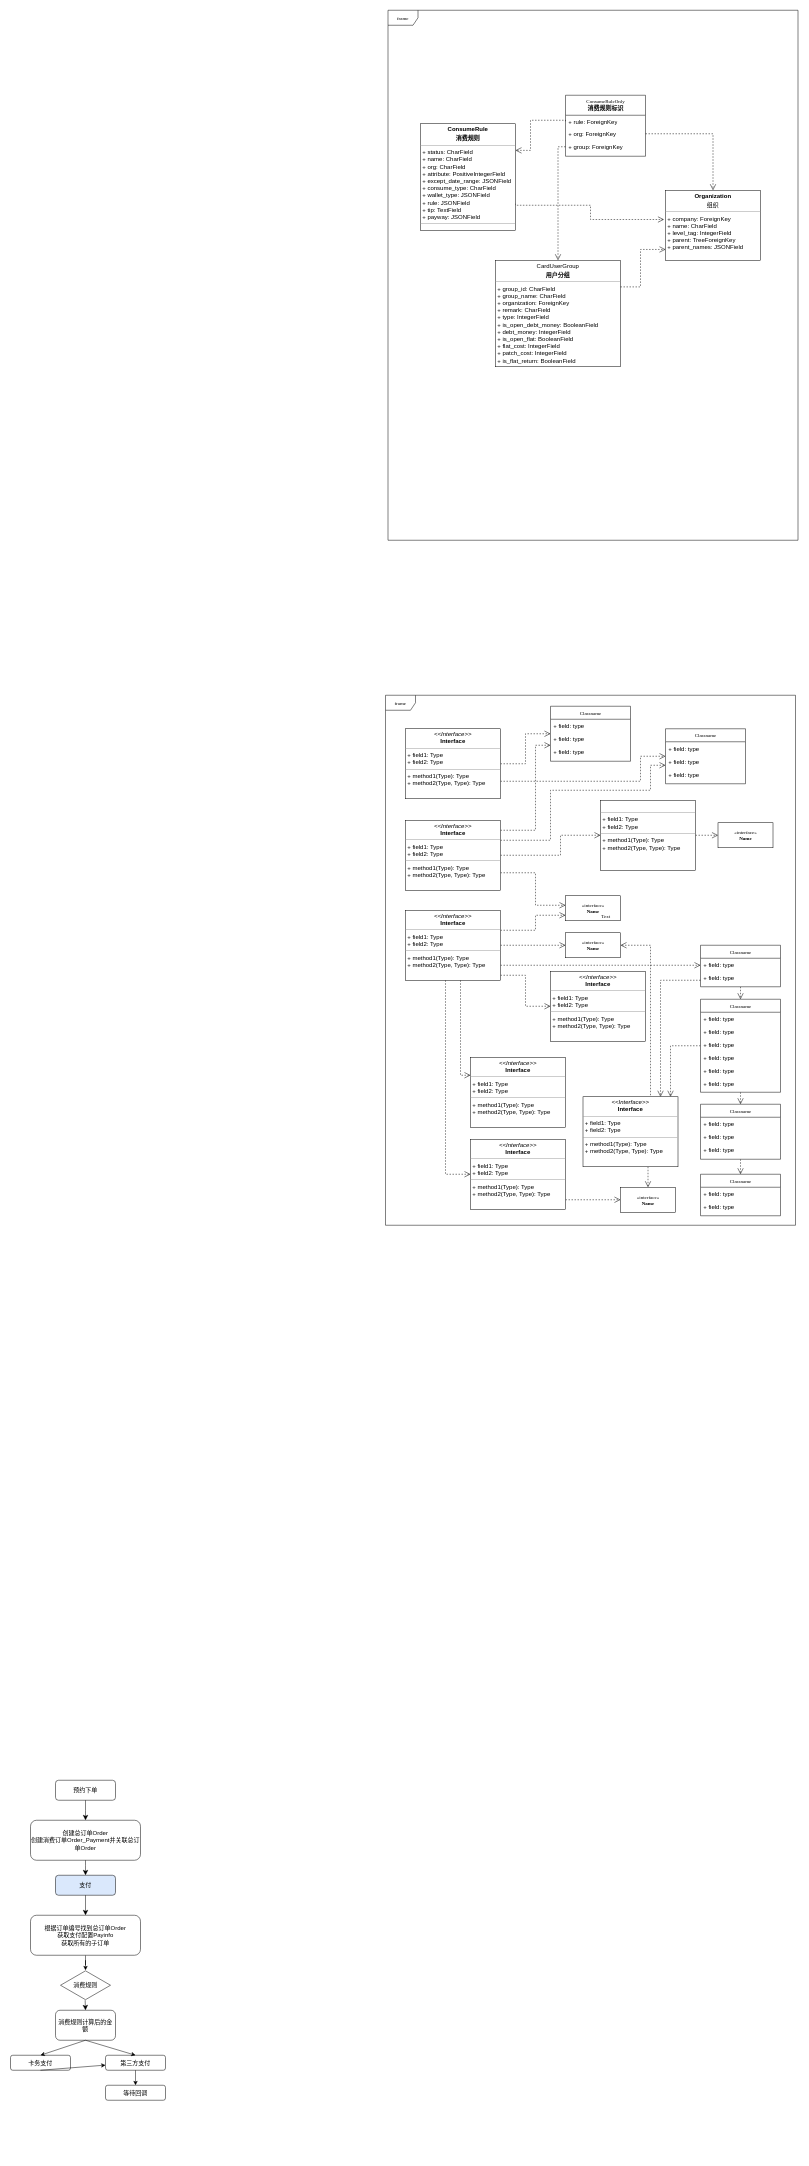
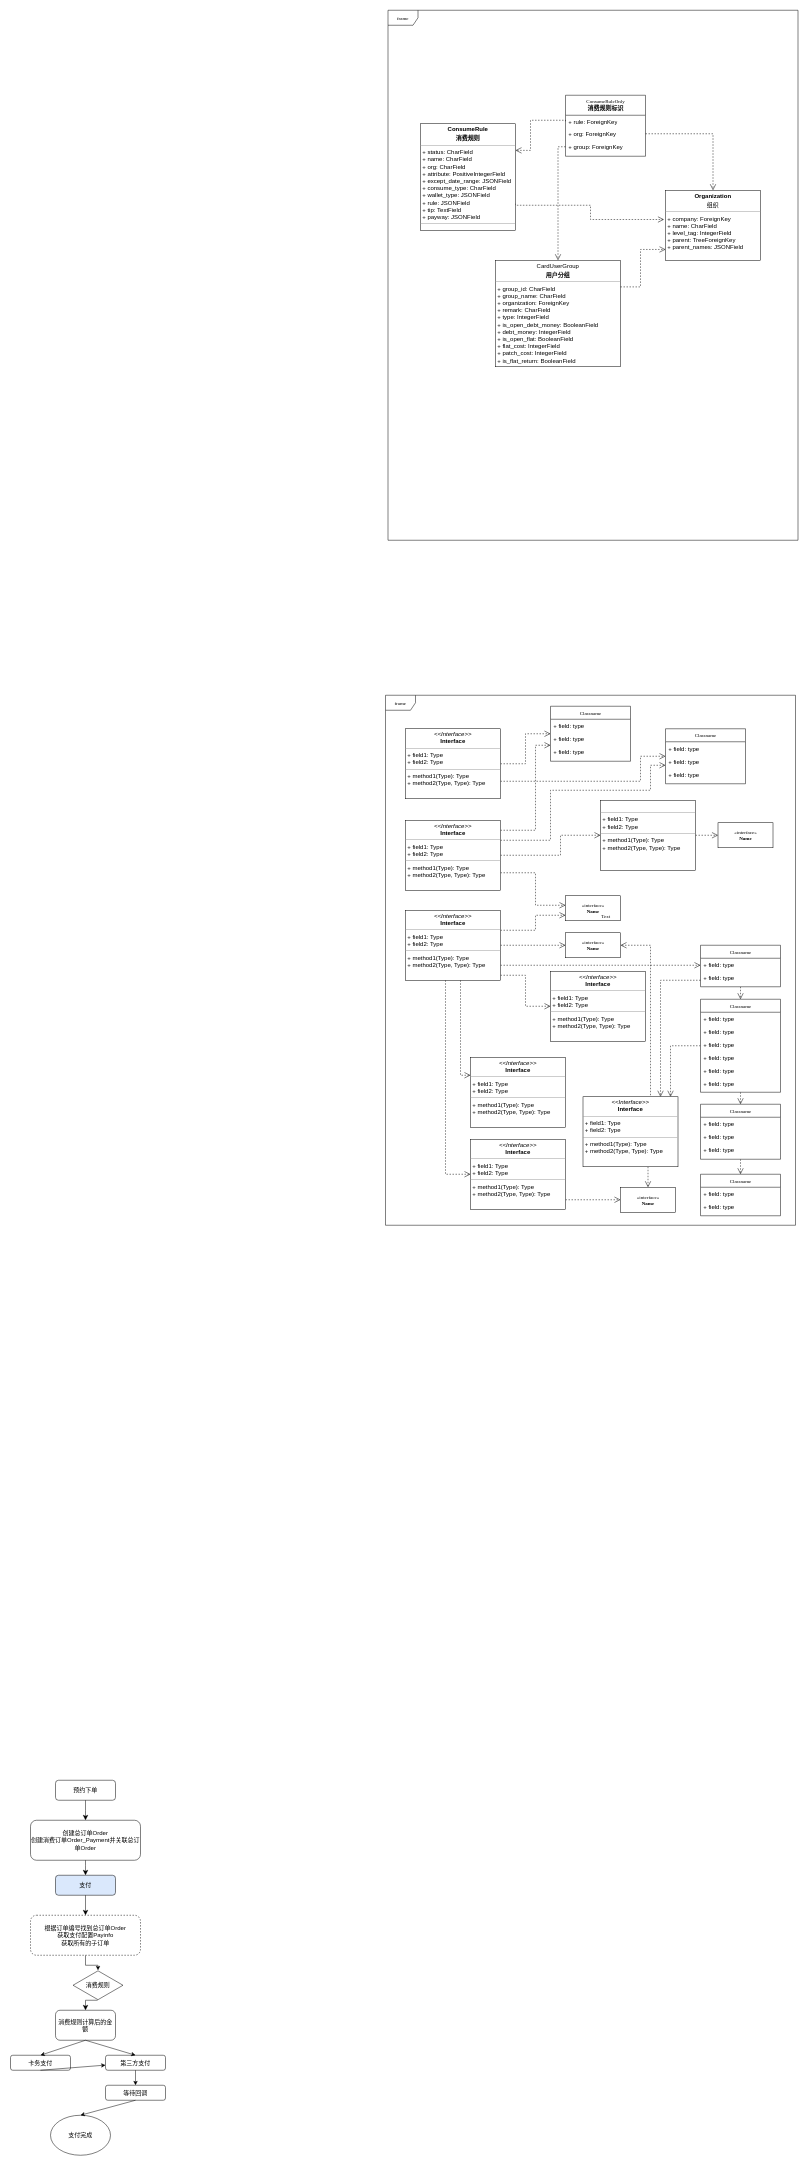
node "根据订单编号找到总订单Order 获取支付配置Payinfo 获取所有的子订单": style solid -> dashed
node "消费规则": moved (85, 1985) -> (98, 1985)
edge "等待回调" -> "支付完成": added
node "支付完成": added
